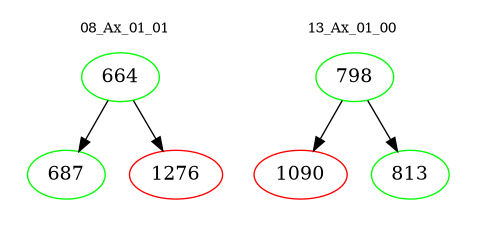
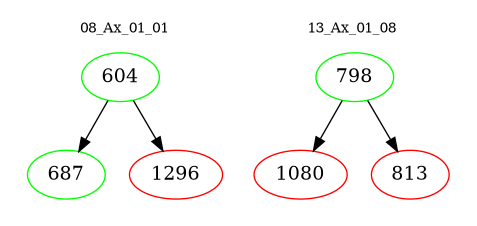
cluster "13_Ax_01_00": label "13_Ax_01_00" -> "13_Ax_01_08"
node "664": label "664" -> "604"
node "1276": label "1276" -> "1296"
node "1090": label "1090" -> "1080"
node "813": color green -> red
